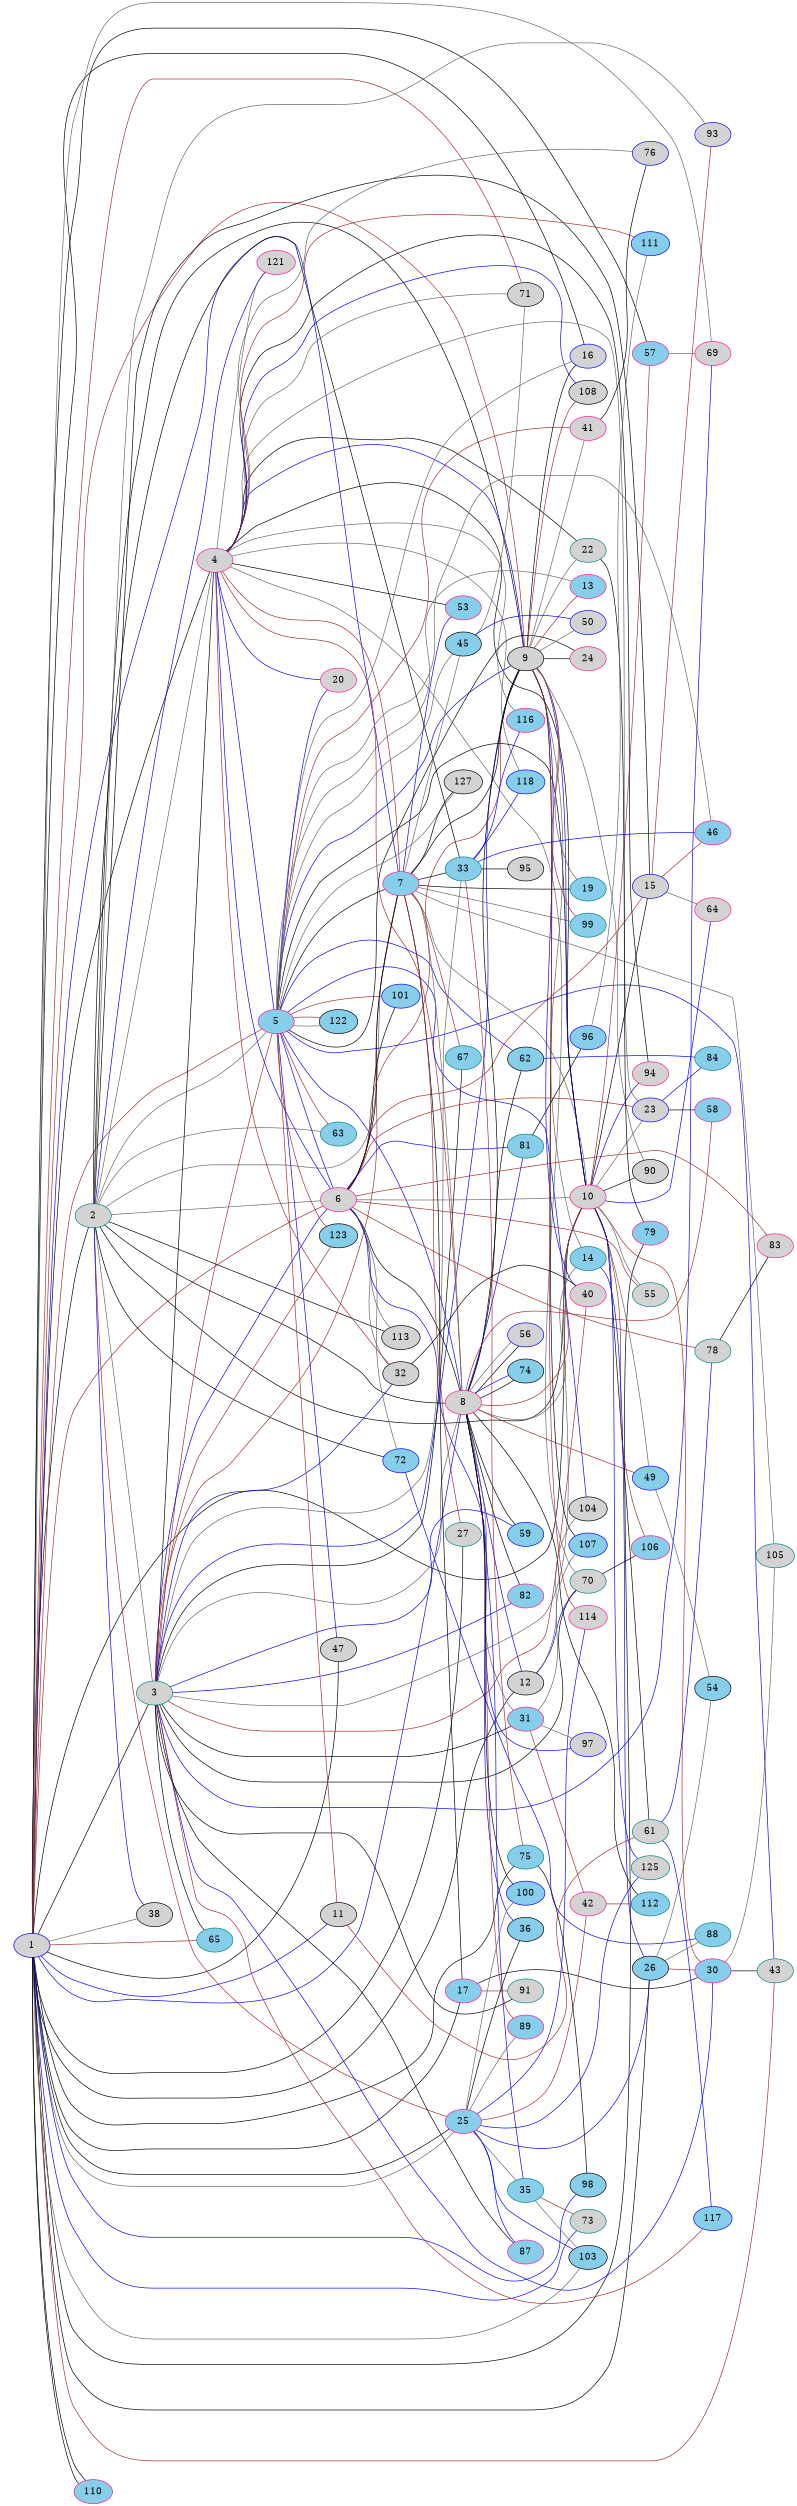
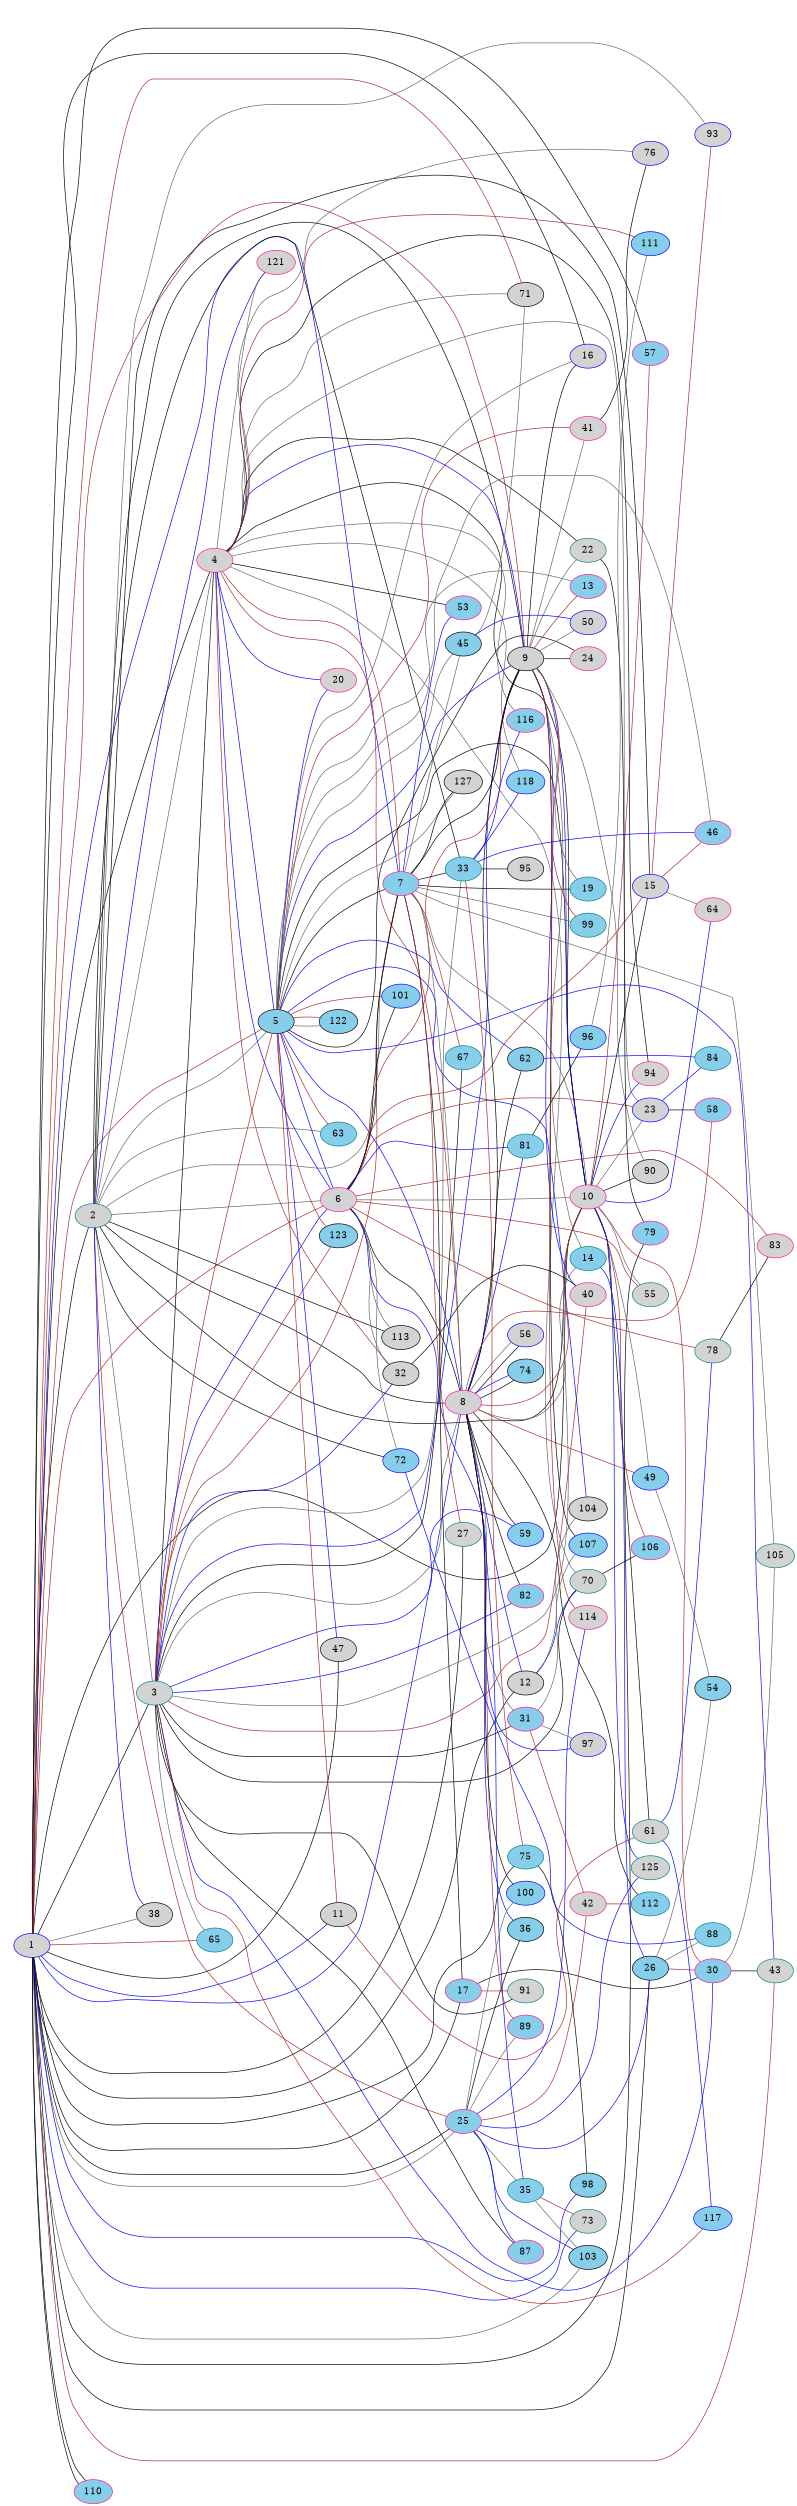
node "69": removed
node "108": removed
node "5": color deeppink -> black
edge "3" -- "65": color black -> gray40
